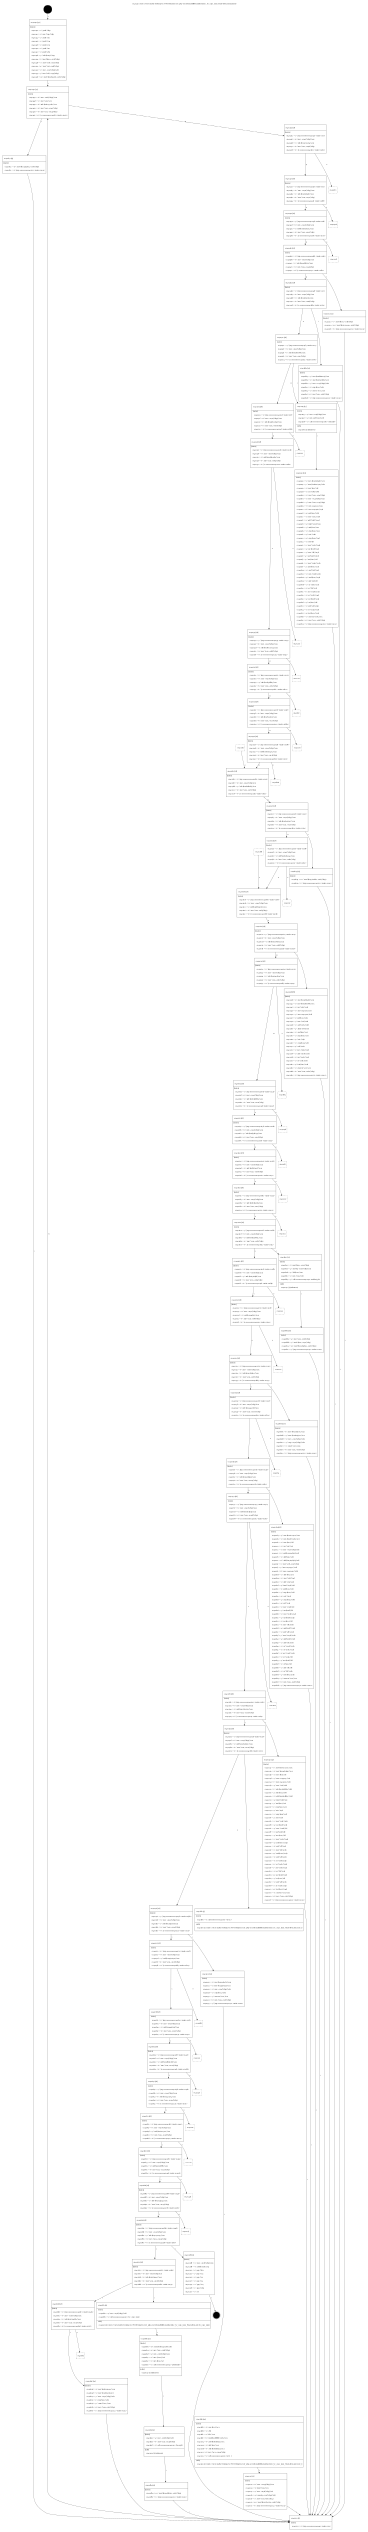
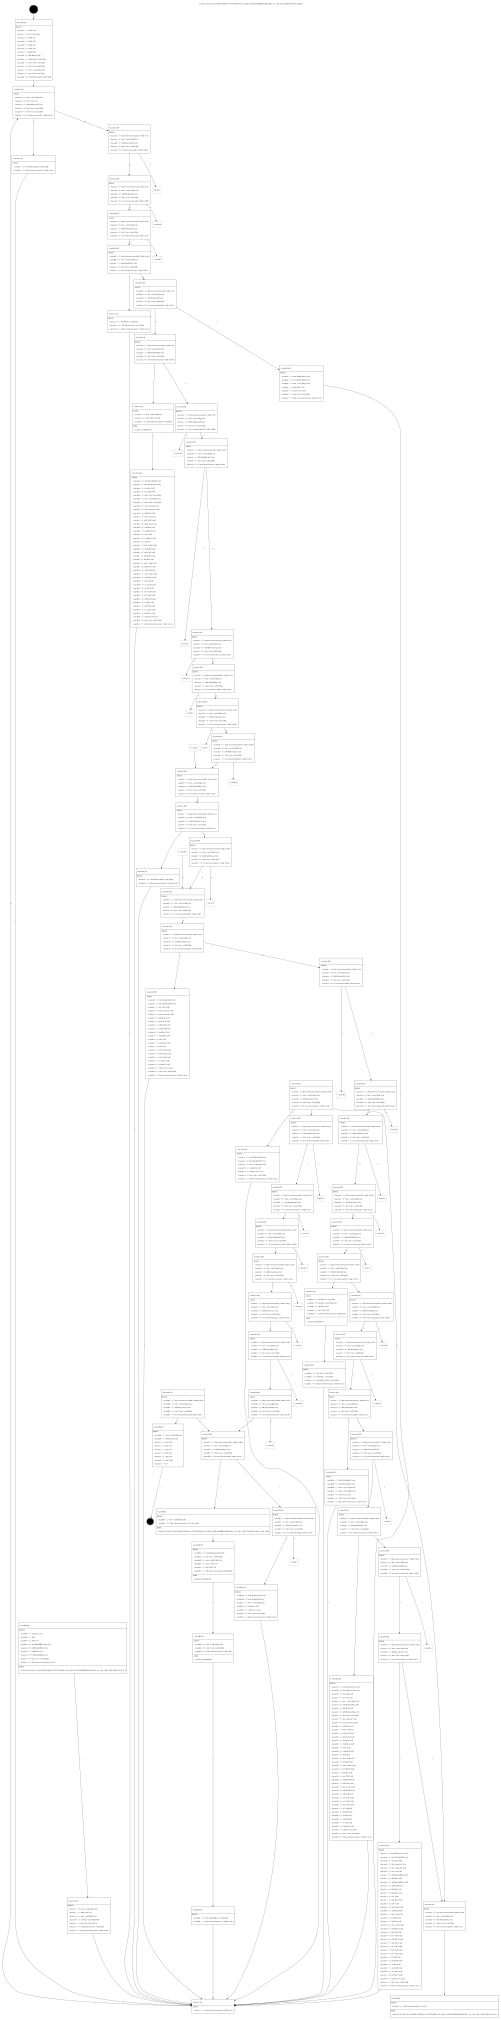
edge "0x4017aa [28]" -> "0x4017c6 [28]": reversed
edge "0x40188a [28]" -> "0x4018a6 [28]": now "0x40188a [28]" -> "0x4018c2 [28]"
